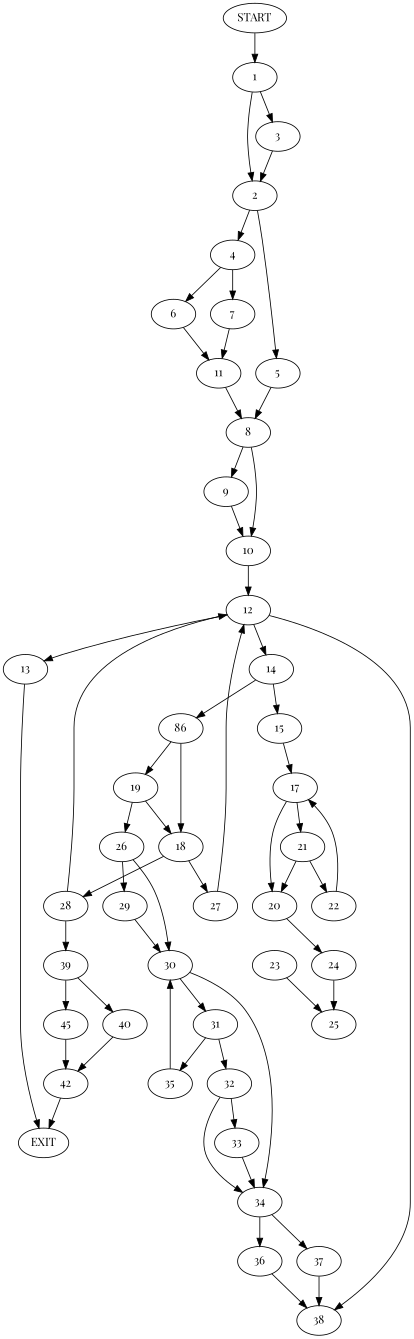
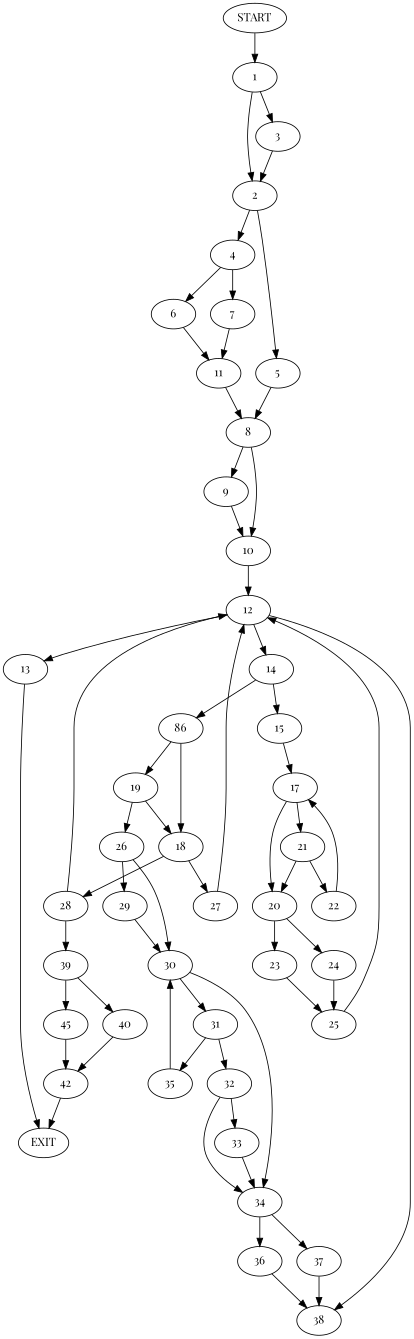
edge "25" -> "12": added
edge "20" -> "23": added
